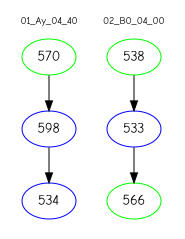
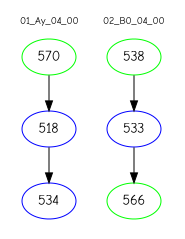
cluster "01_Ay_04_40": label "01_Ay_04_40" -> "01_Ay_04_00"
node "598": label "598" -> "518"
